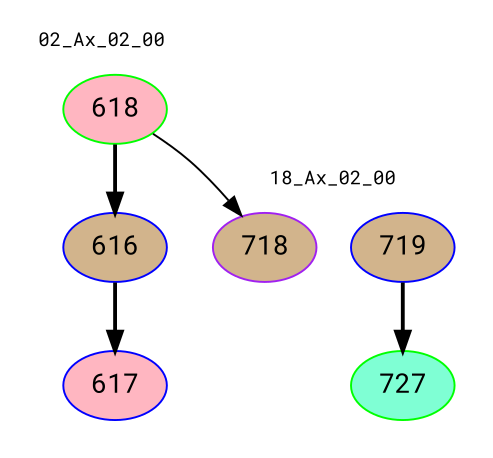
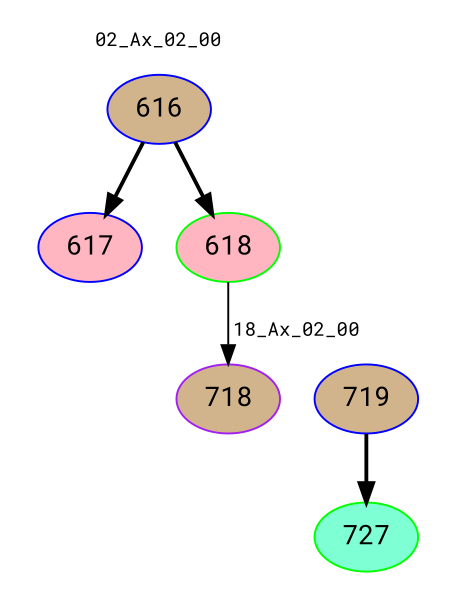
edge "618" -> "616": reversed
